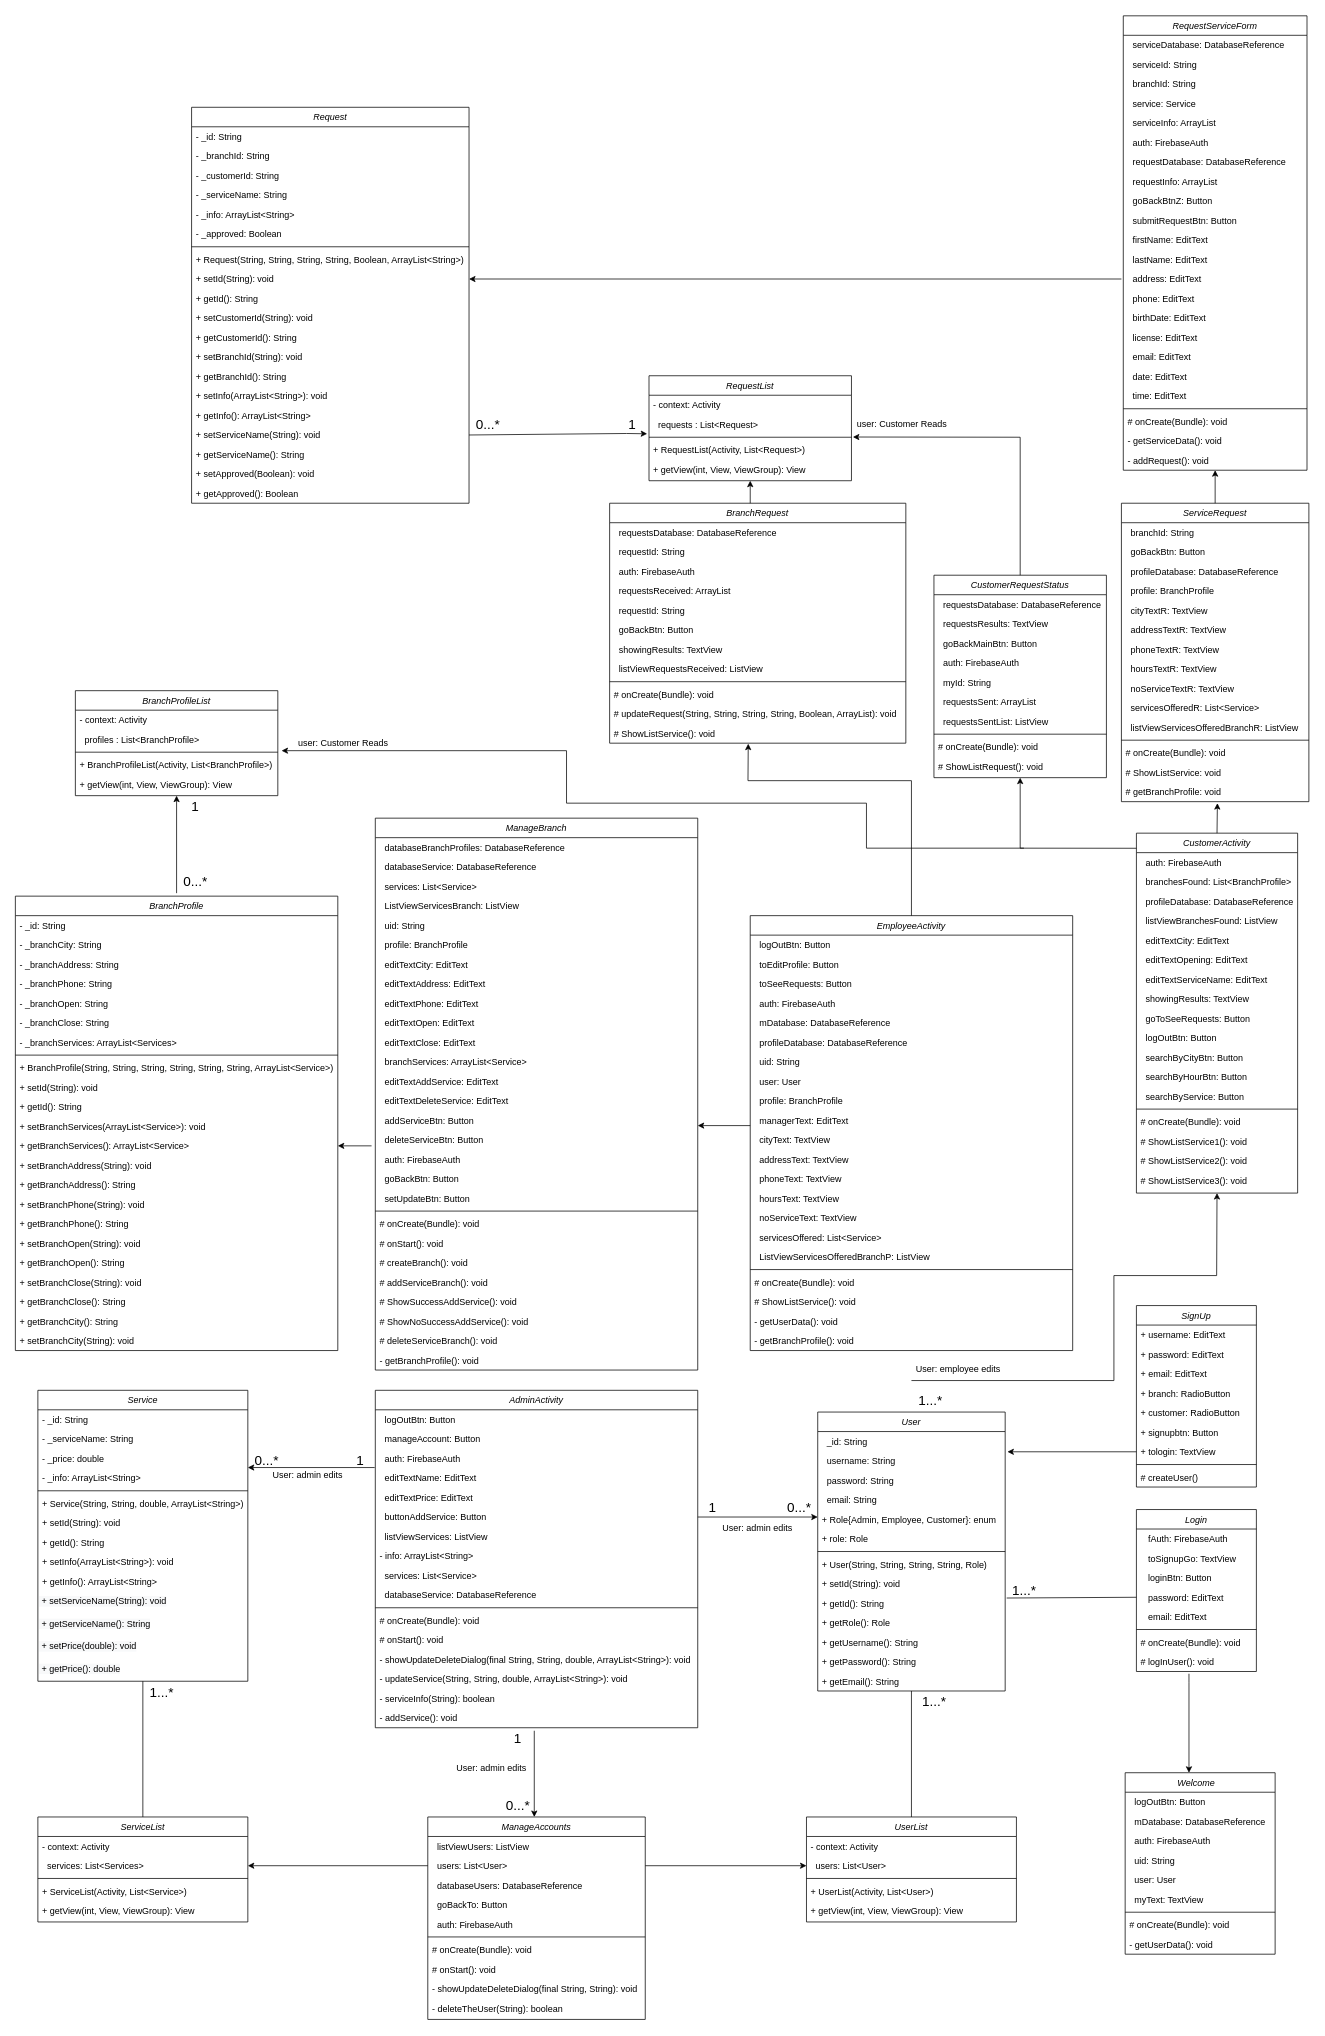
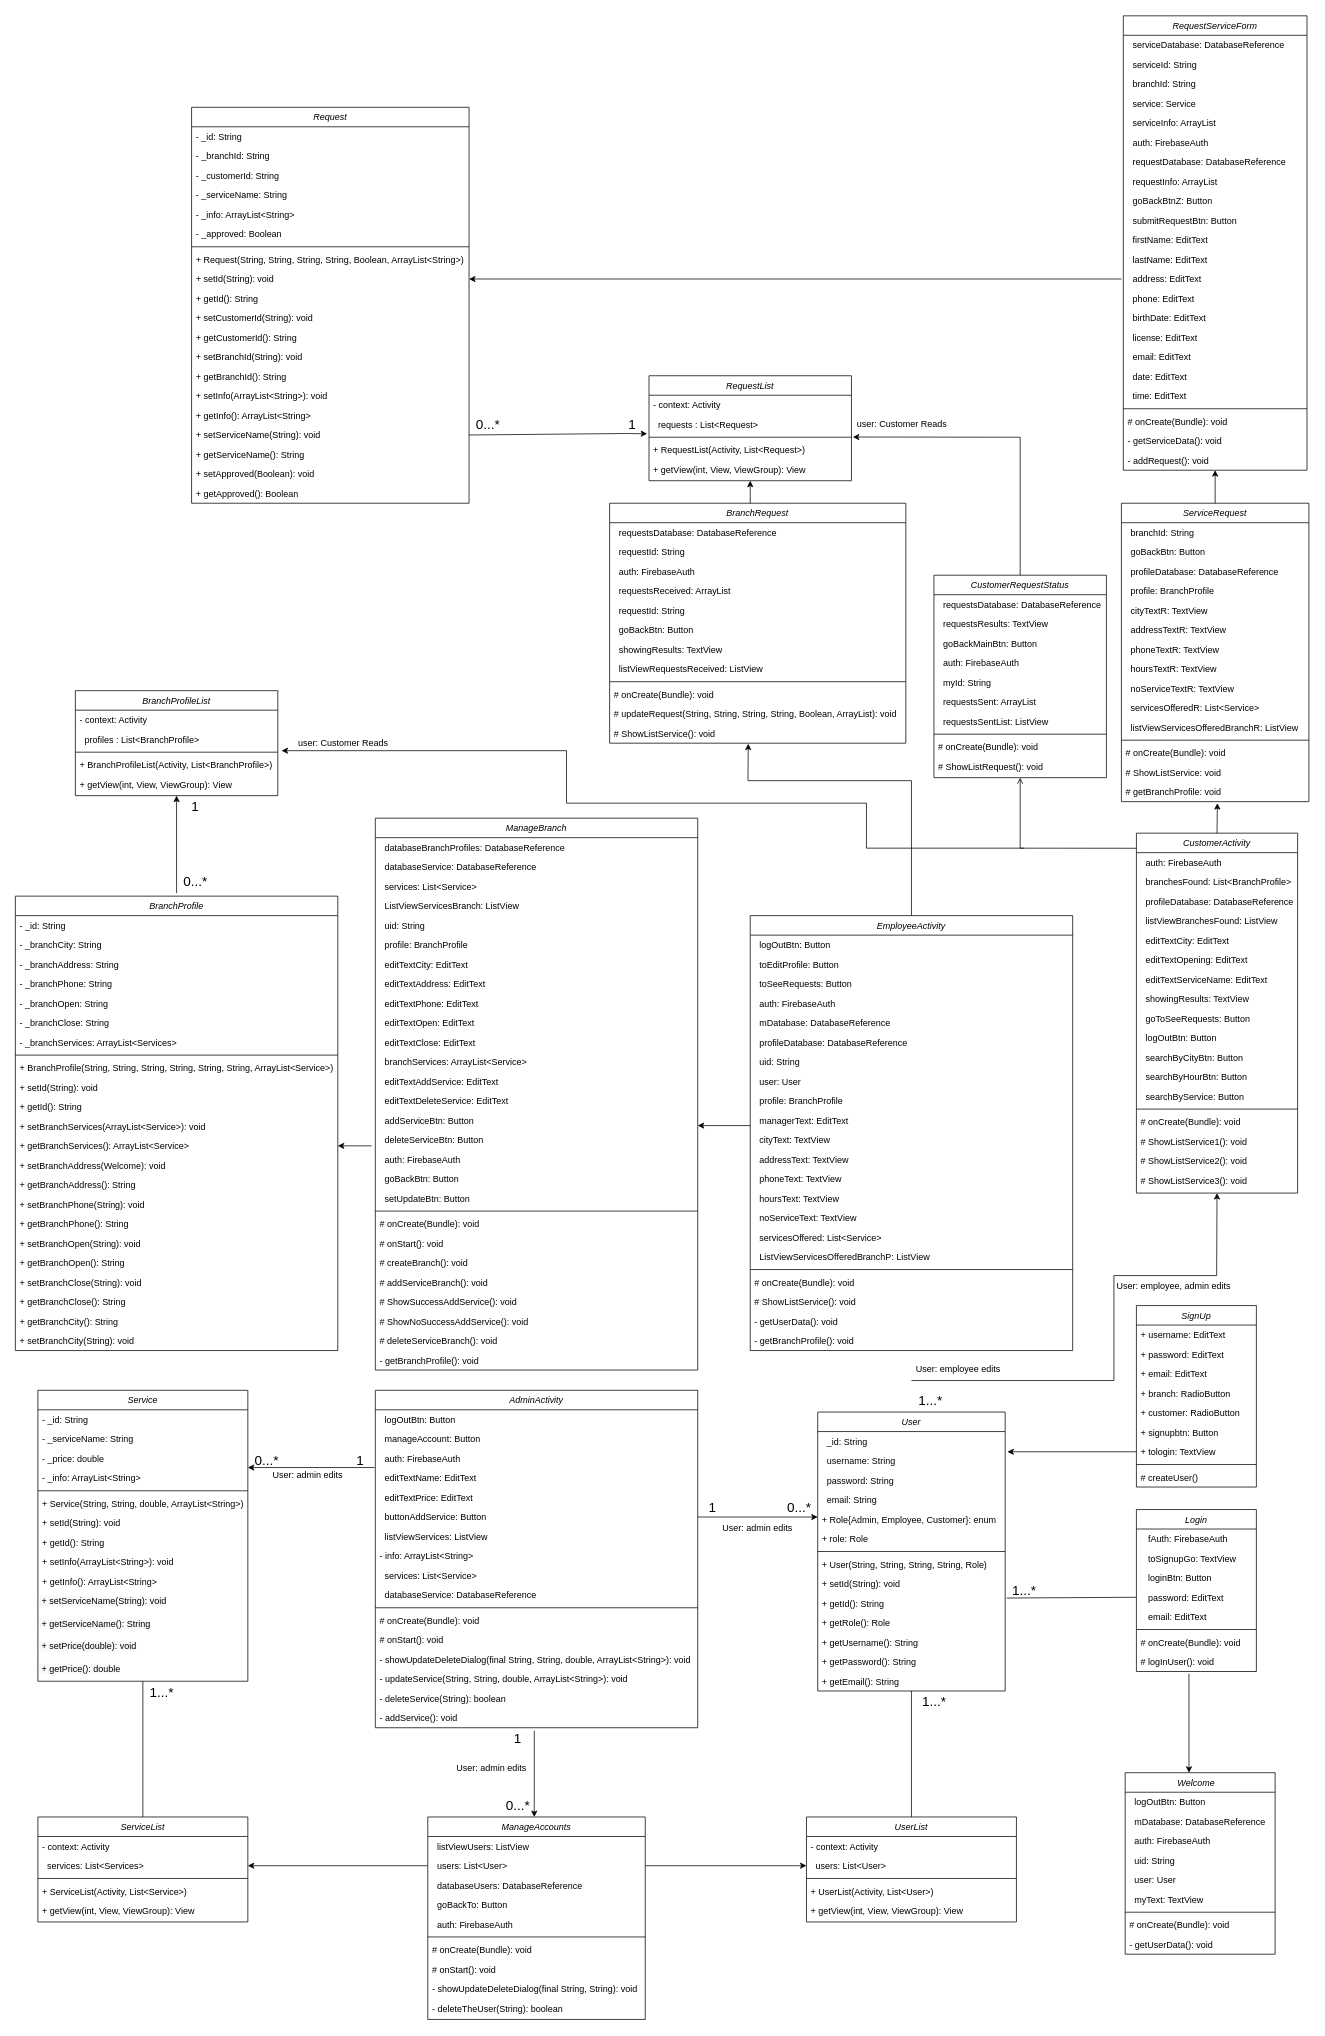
edge "CustomerActivity" -> "CustomerRequestStatus": arrowhead classic -> open
node "+ setBranchAddress(String): void": label "+ setBranchAddress(String): void" -> "+ setBranchAddress(Welcome): void"
node "User: employee, admin edits": added
node "- serviceInfo(String): boolean": label "- serviceInfo(String): boolean" -> "- deleteService(String): boolean"
